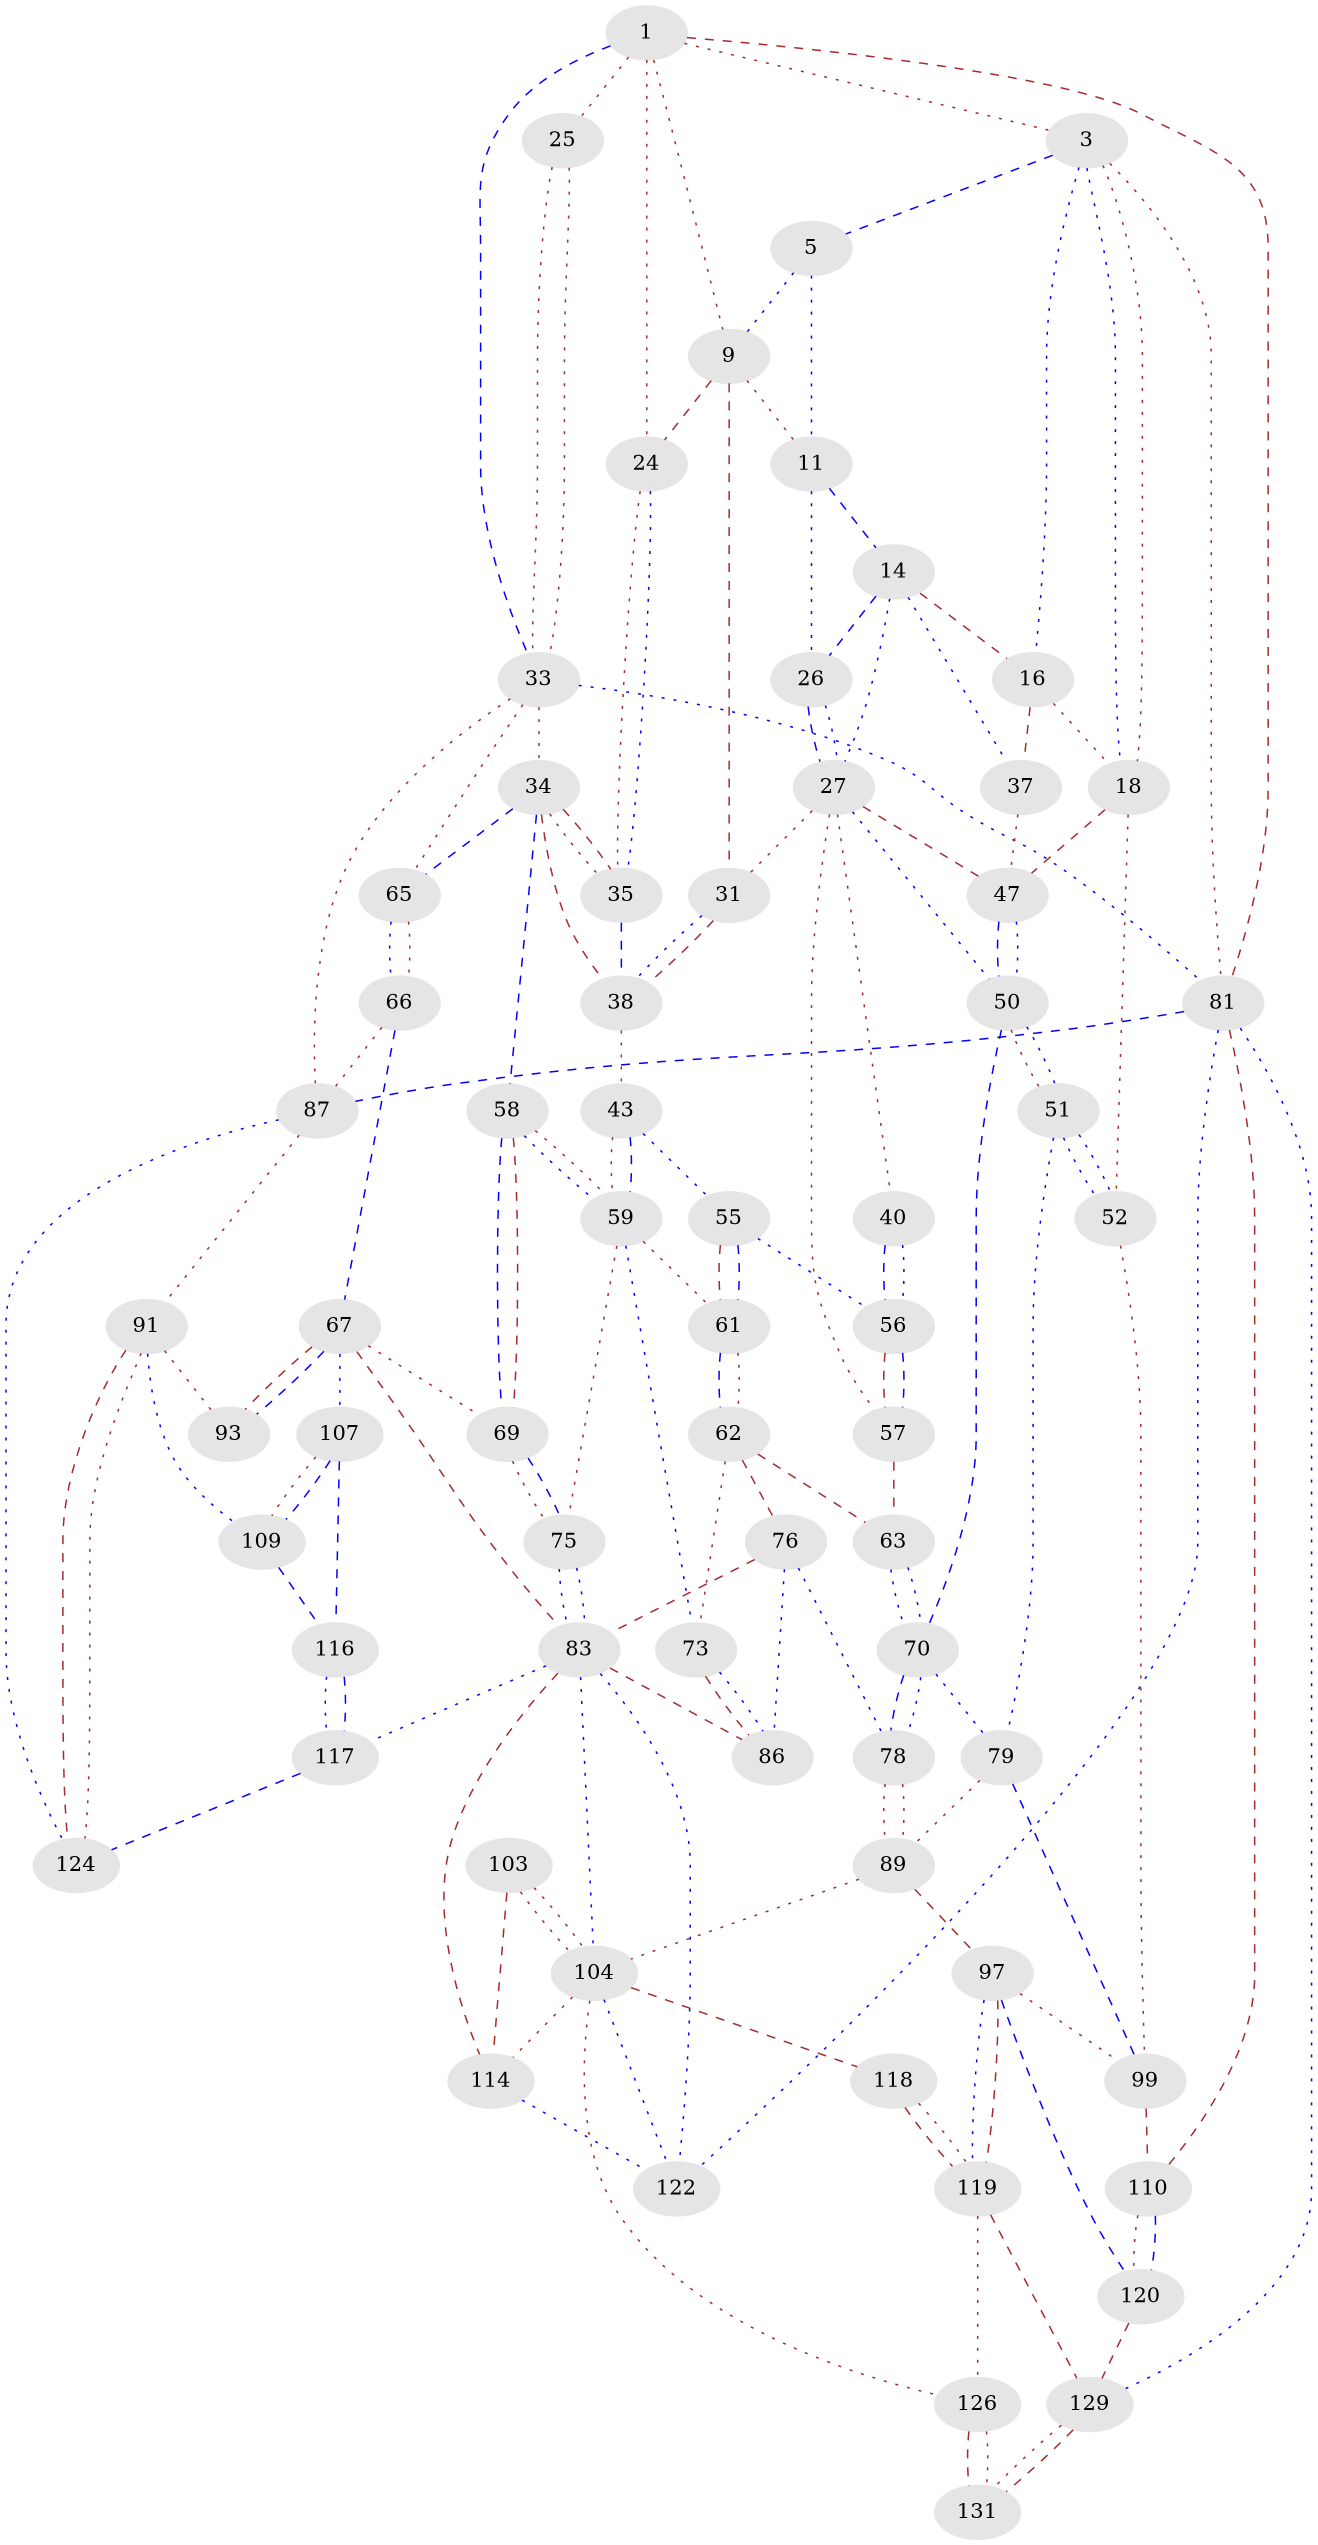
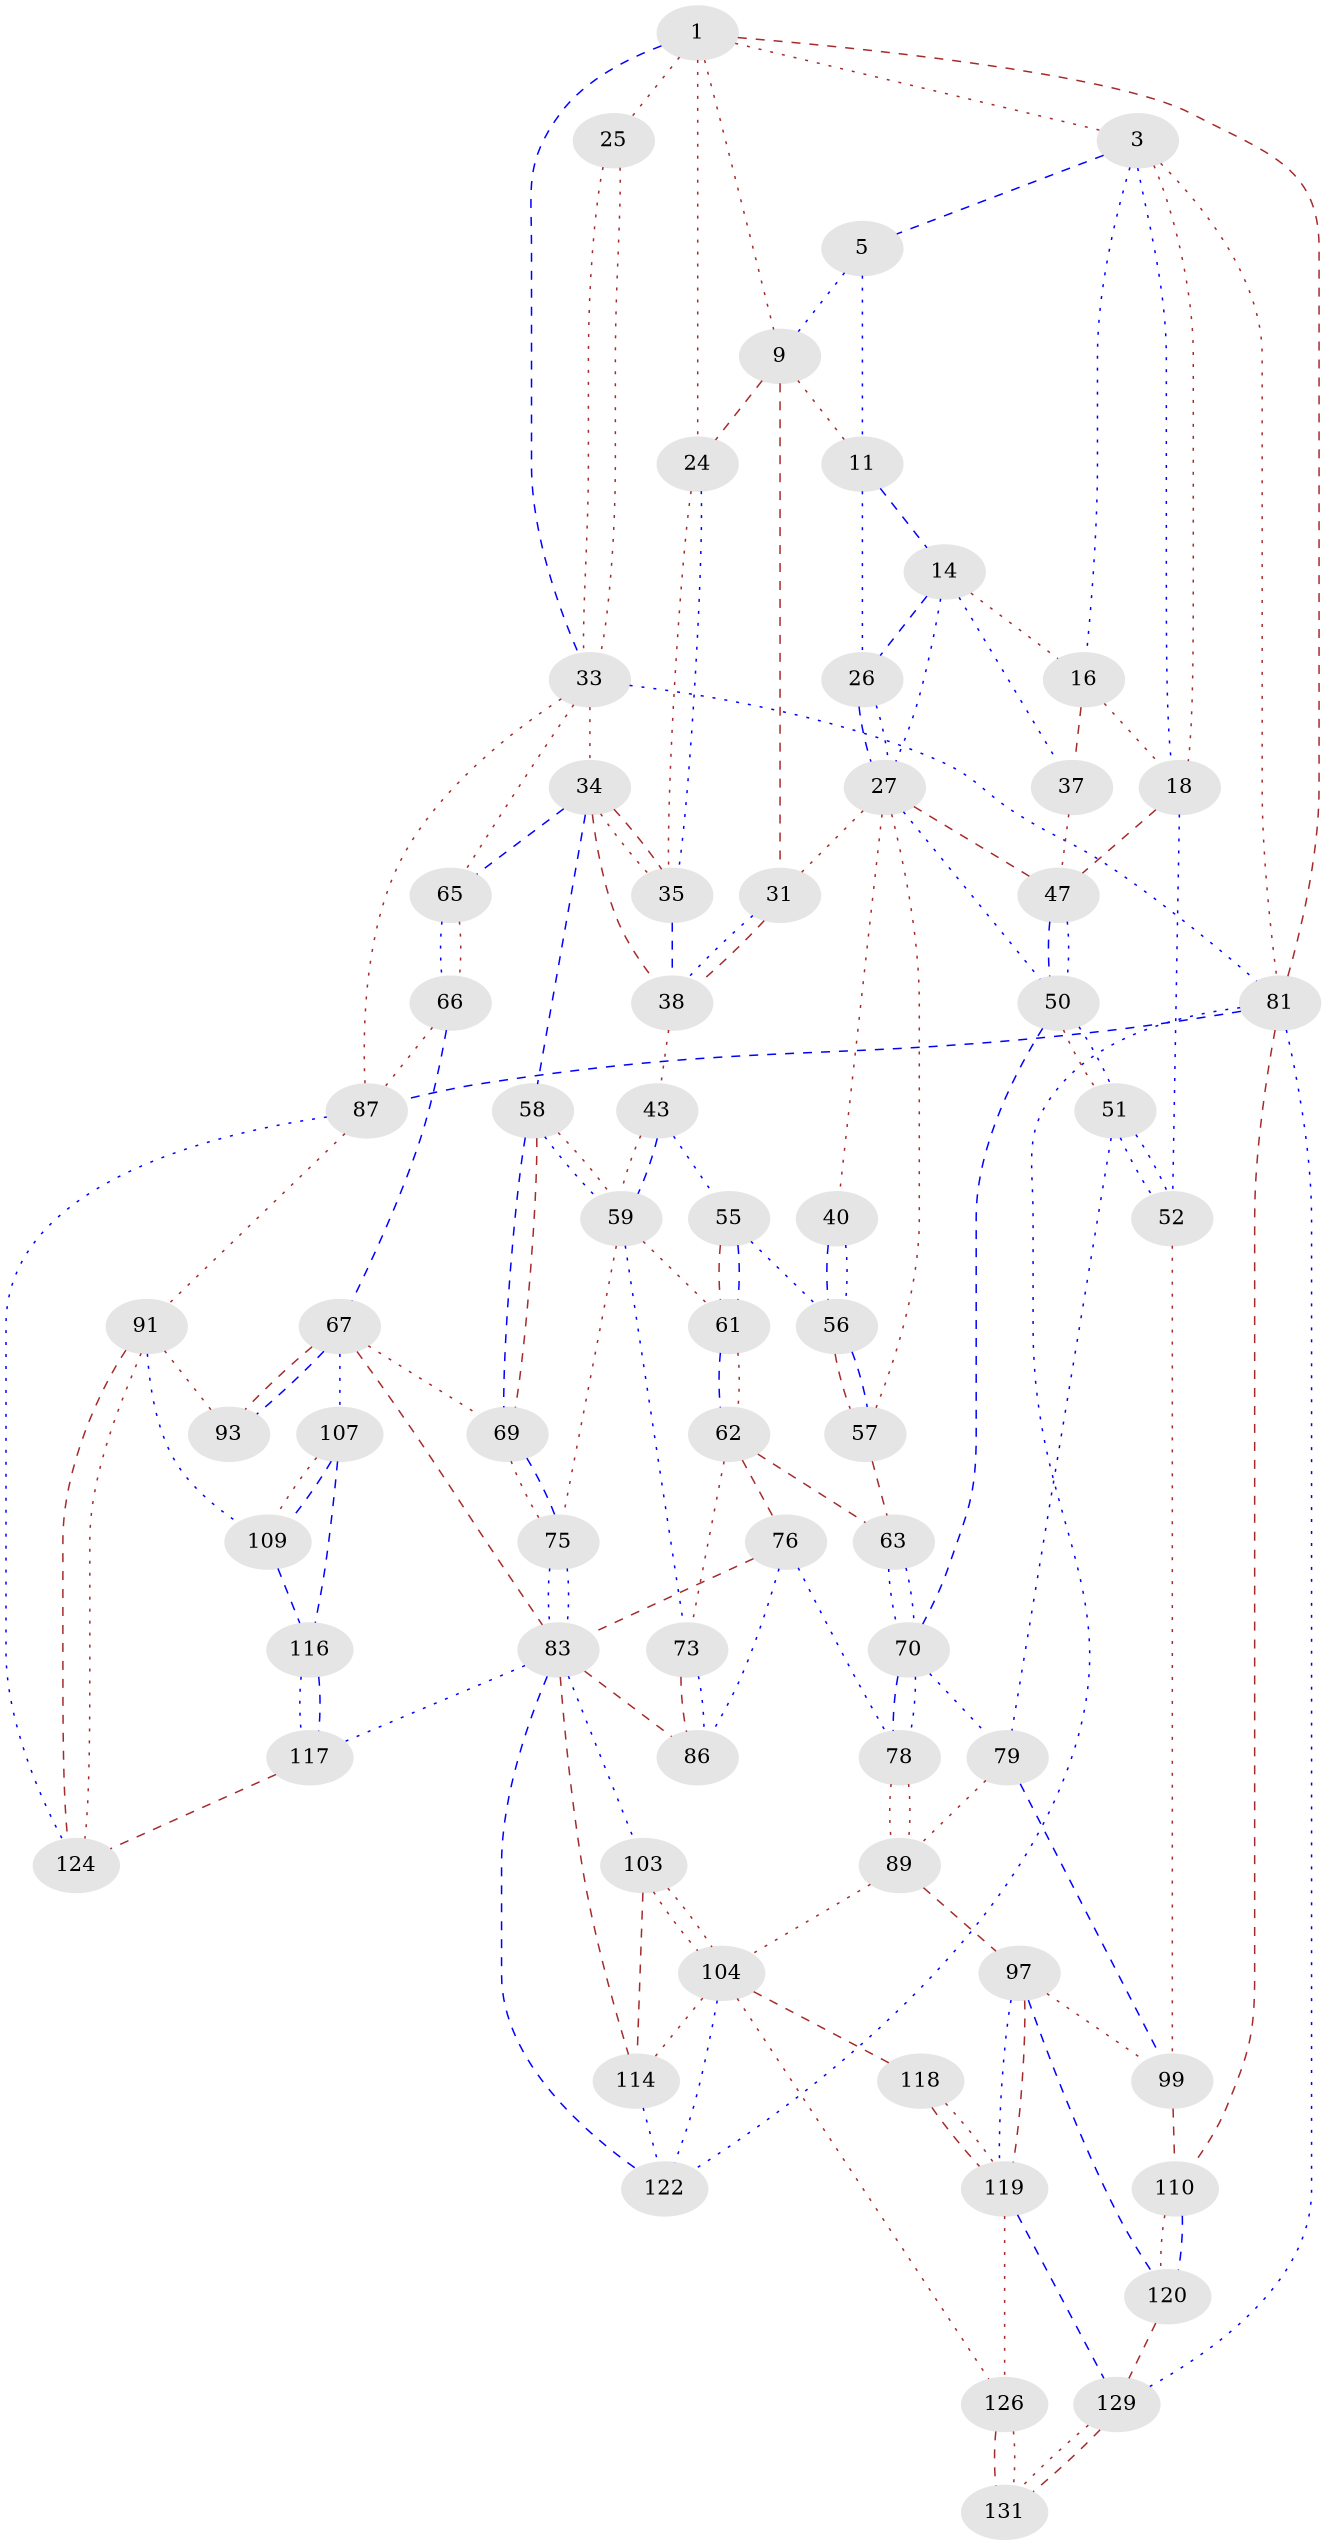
edge "14" -- "16": style dashed -> dotted
edge "18" -- "52": color brown -> blue
edge "117" -- "124": color blue -> brown
edge "83" -- "104": now "83" -- "103"
edge "83" -- "122": style dotted -> dashed
edge "119" -- "129": color brown -> blue
